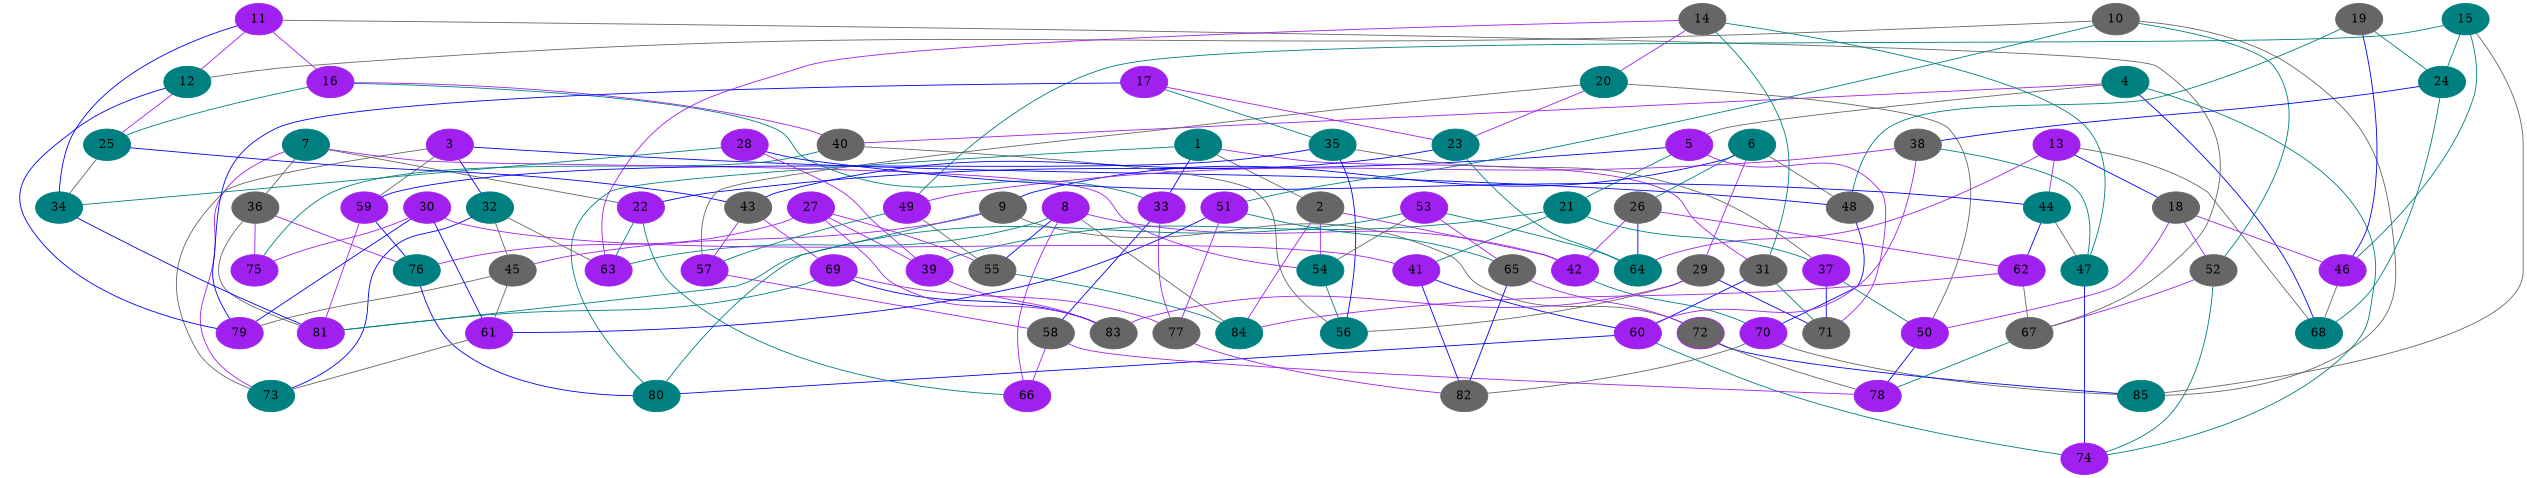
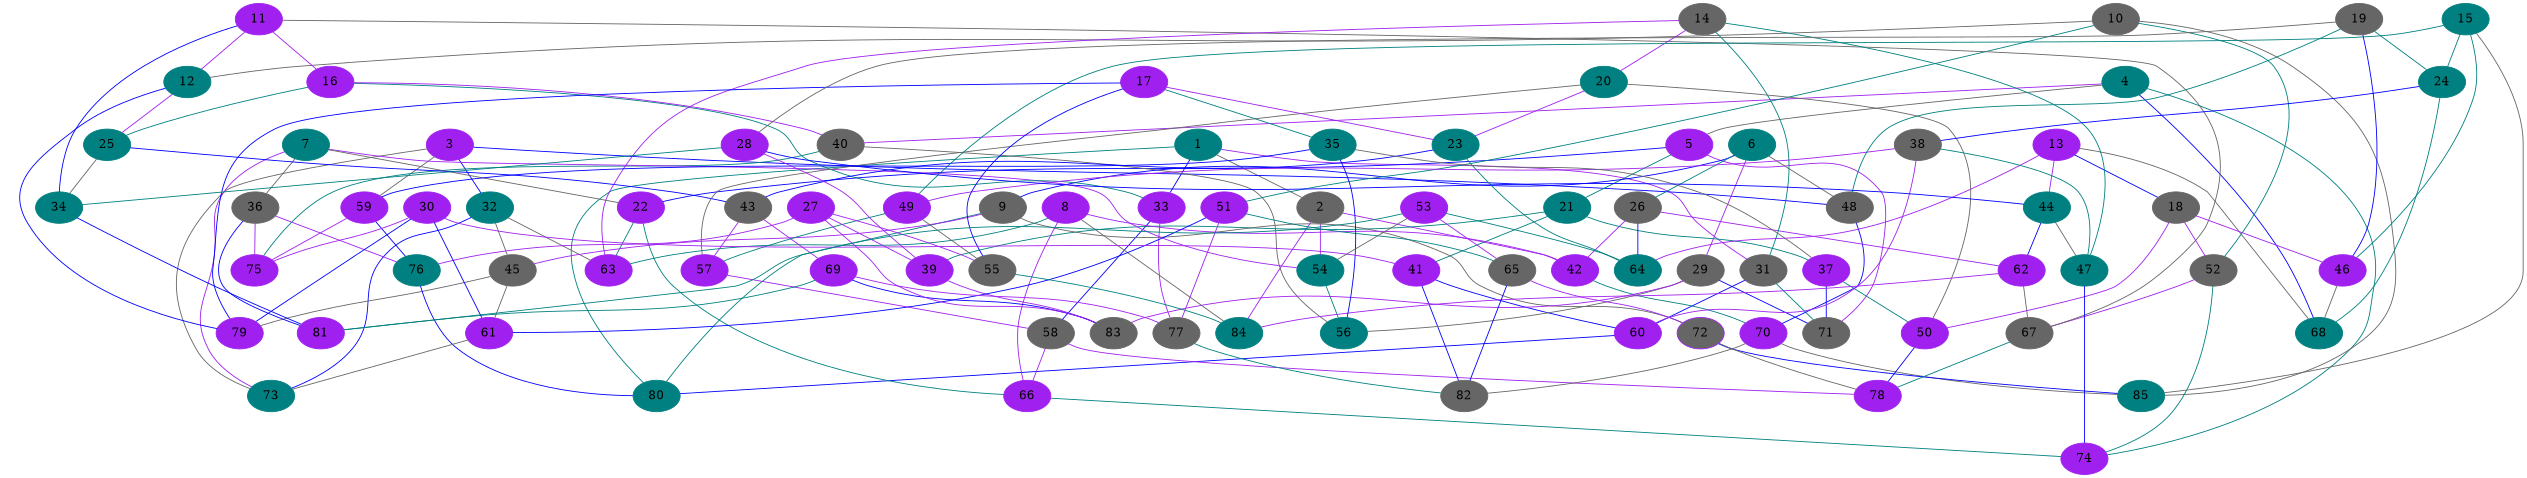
edge "19" -- "28": added
edge "8" -- "55": now "17" -- "55"
edge "59" -- "81": now "59" -- "75"
edge "36" -- "81": color gray40 -> blue
edge "77" -- "82": color purple -> teal
edge "60" -- "74": now "66" -- "74"
